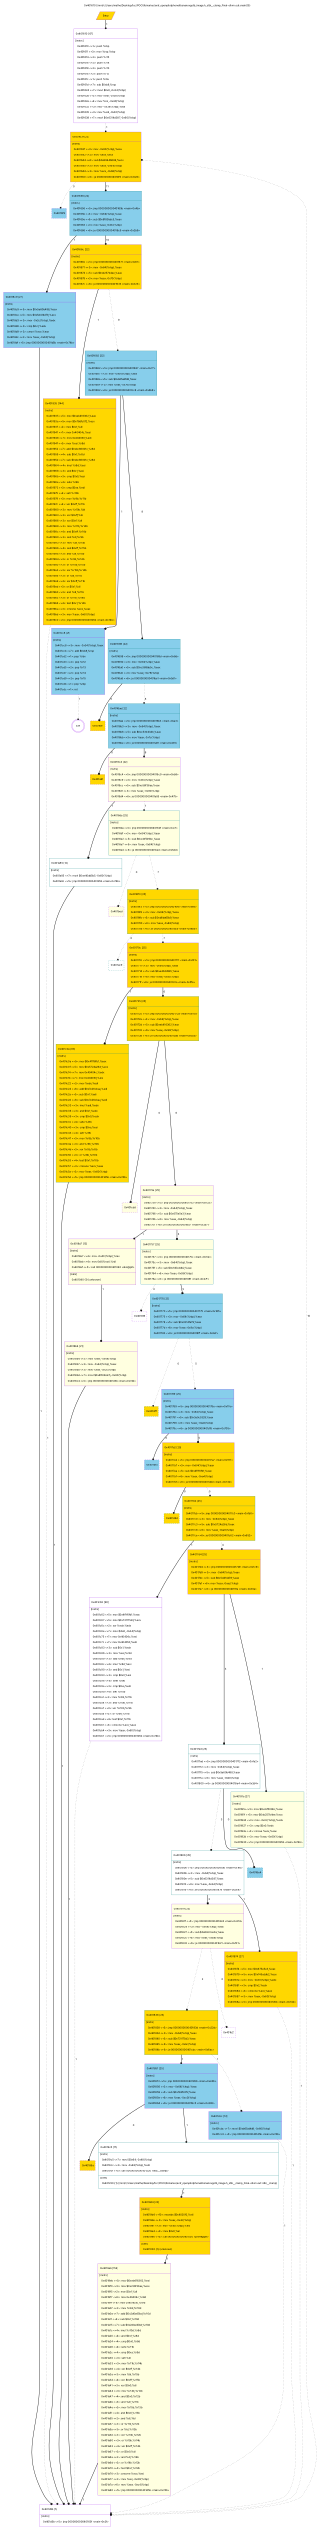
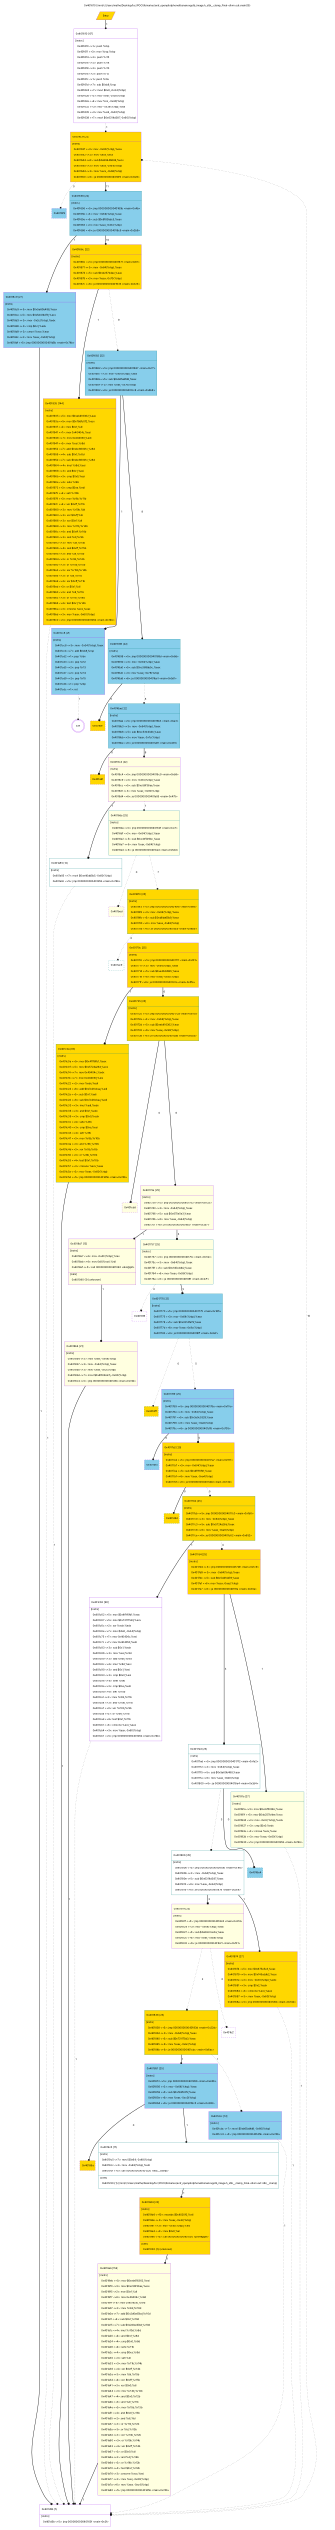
edge "0x4016f3 [25]" -> "0x40170c [25]": removed, label "7"
edge "0x401a85 [12]" -> "0x401d5b [5]": style bold -> dotted
